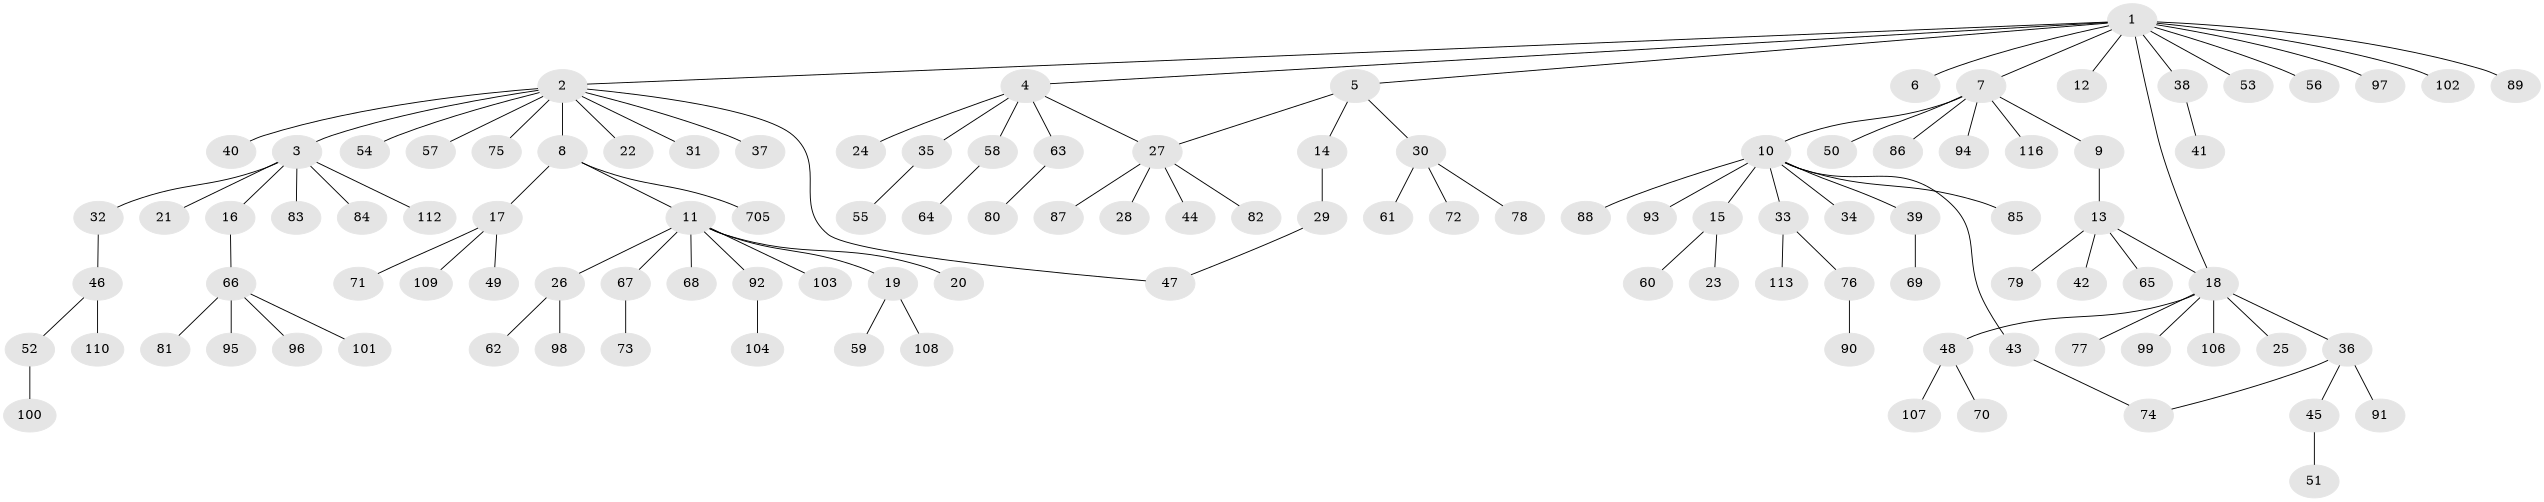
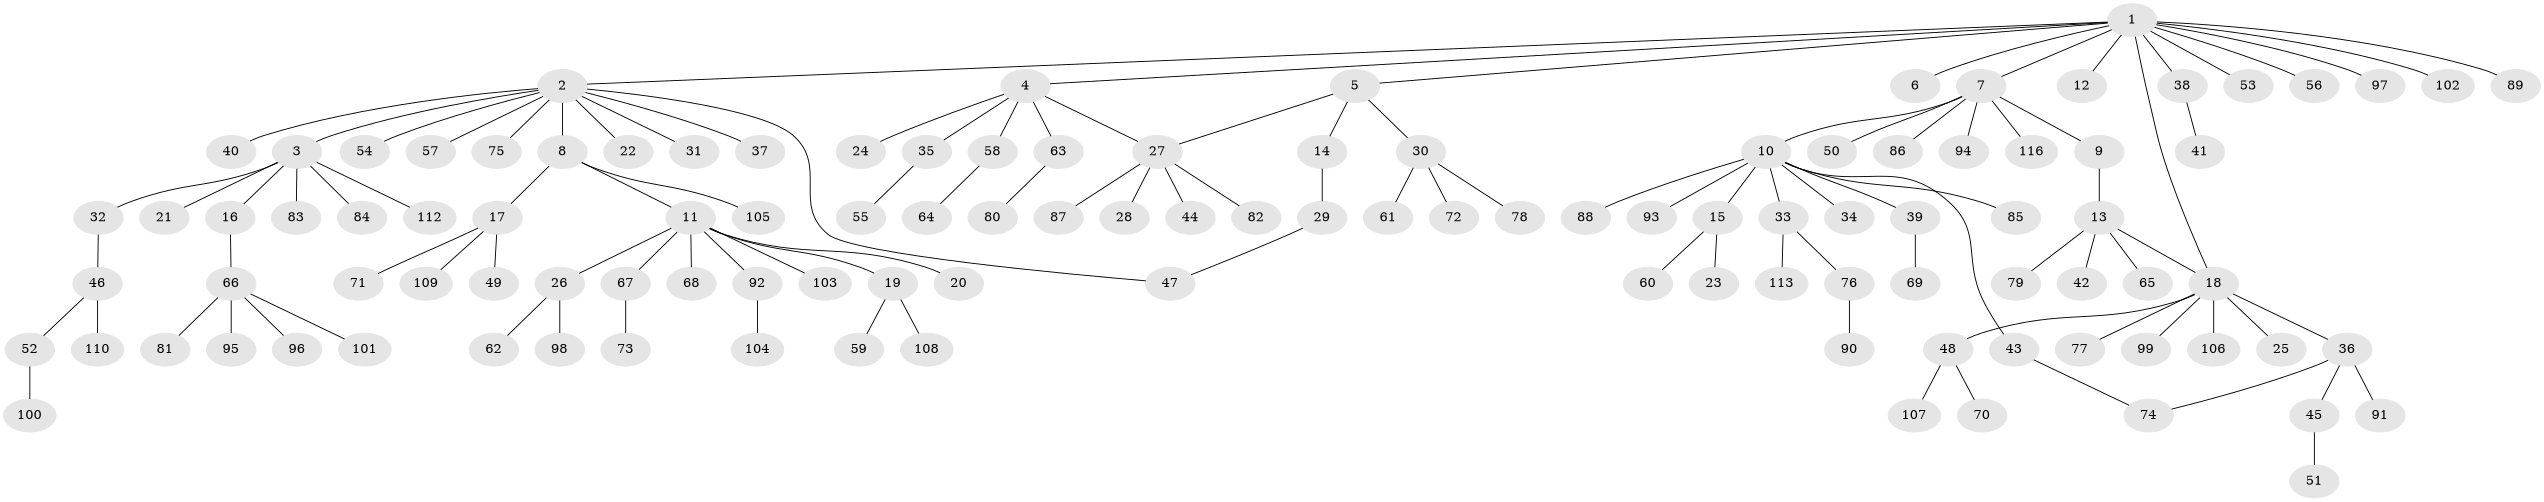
node "705": label "705" -> "105"
